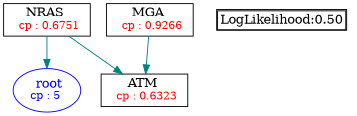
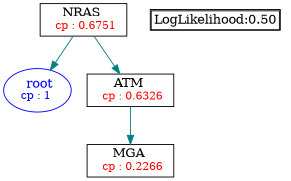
node "MGA": text "cp : 0.9266" -> "cp : 0.2266"
edge "MGA" -> "ATM": reversed
node "root": text "cp : 5" -> "cp : 1"
node "ATM": text "cp : 0.6323" -> "cp : 0.6326"
